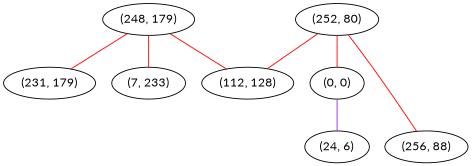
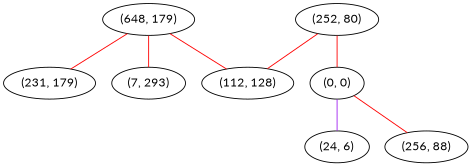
node "(248, 179)": label "(248, 179)" -> "(648, 179)"
node "(7, 233)": label "(7, 233)" -> "(7, 293)"
edge "(252, 80)" -- "(256, 88)": now "(0, 0)" -- "(256, 88)"
